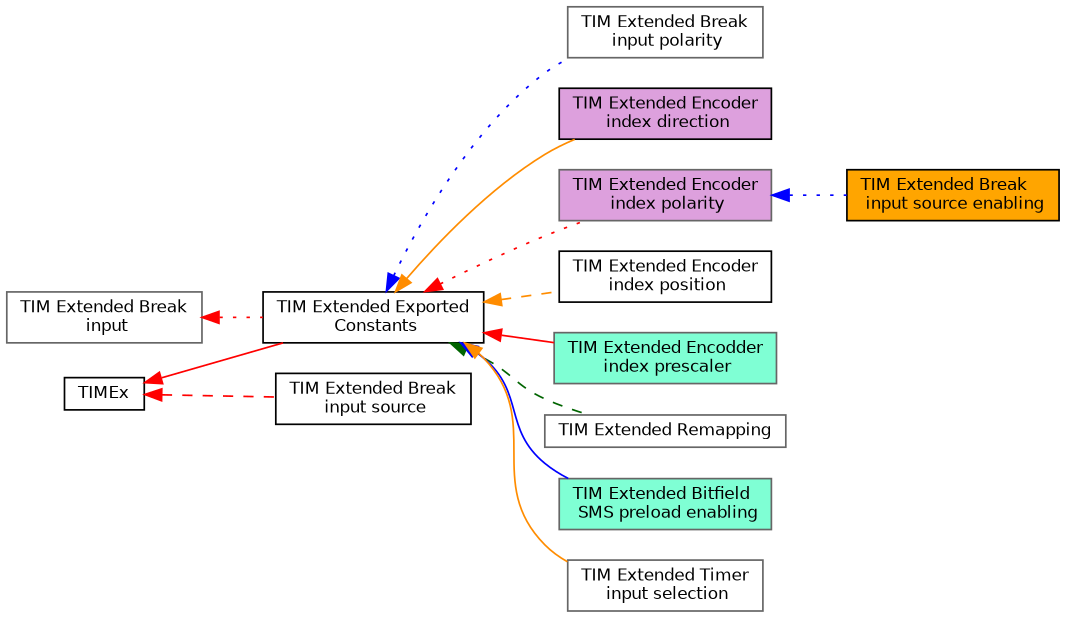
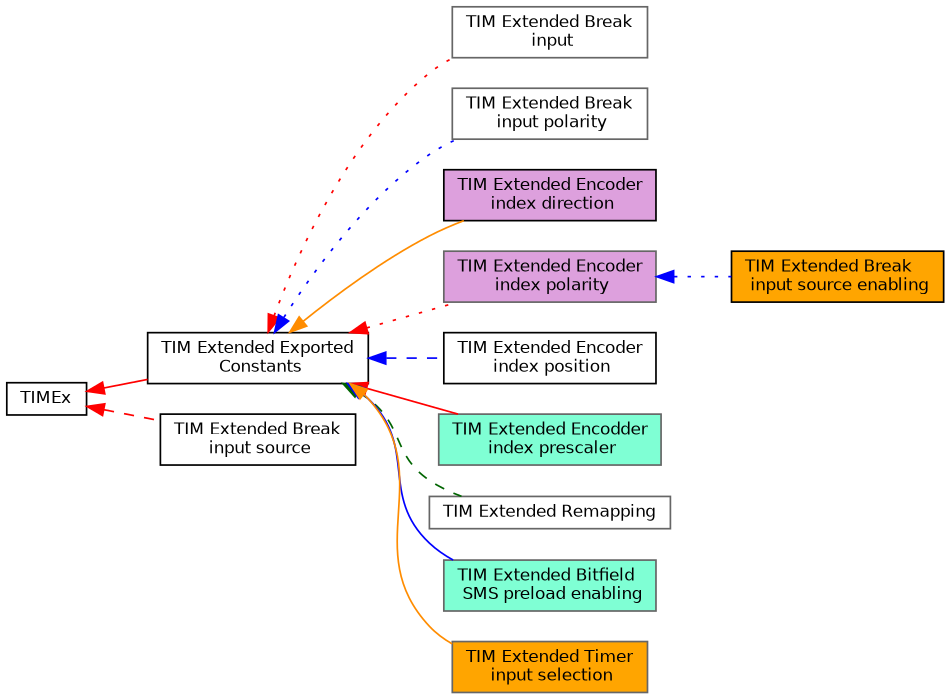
edge "TIM Extended Encoder index position" -> "TIM Extended Exported Constants": color darkorange -> blue
edge "TIM Extended Exported Constants" -> "TIM Extended Break input": reversed
node "TIM Extended Timer input selection": fillcolor white -> orange
